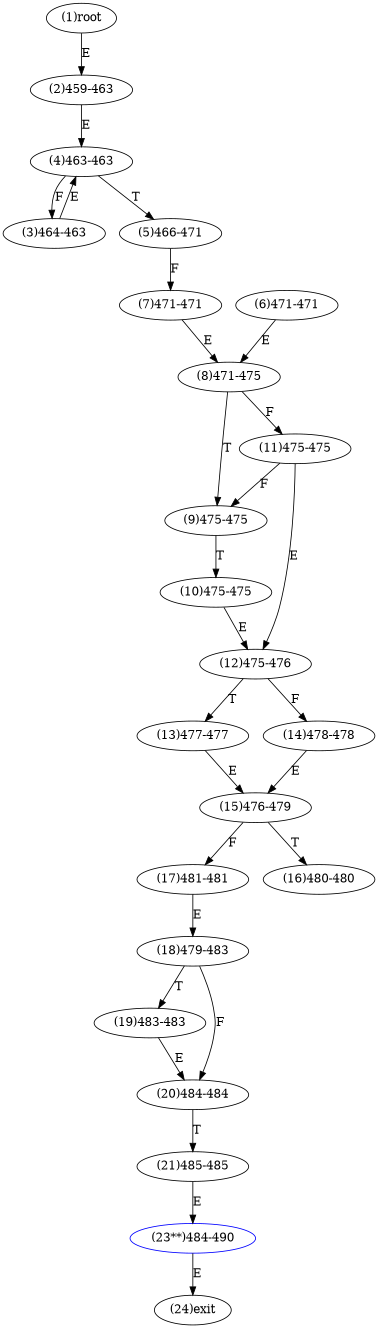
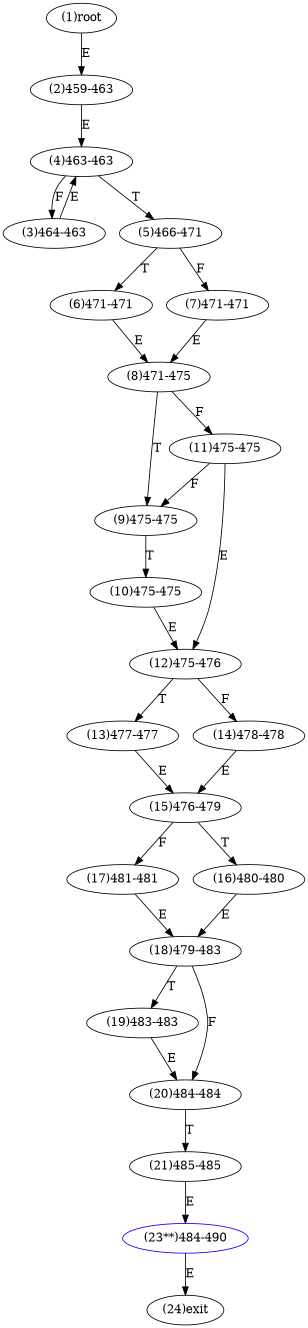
edge "(5)466-471" -> "(6)471-471": added, label "T"
edge "(16)480-480" -> "(18)479-483": added, label "E"
